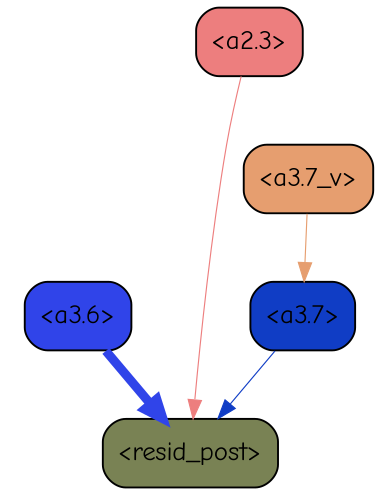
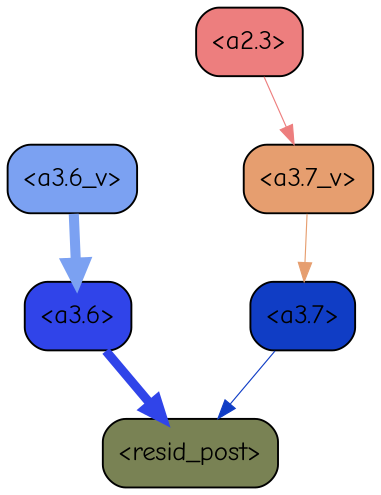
node "<a3.6_v>": added
edge "<a2.3>" -> "<resid_post>": now "<a2.3>" -> "<a3.7_v>"
